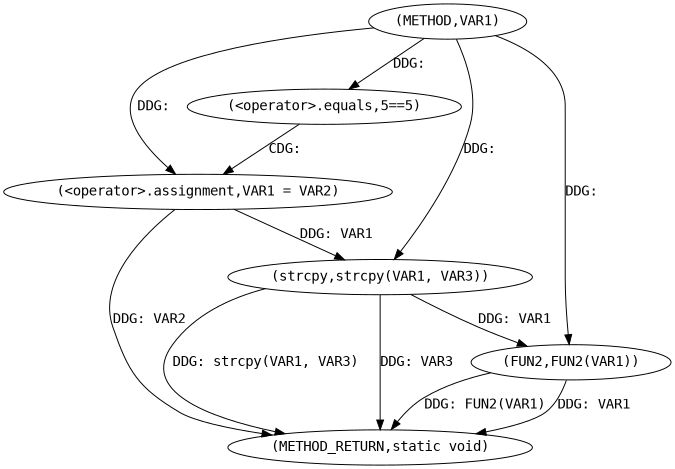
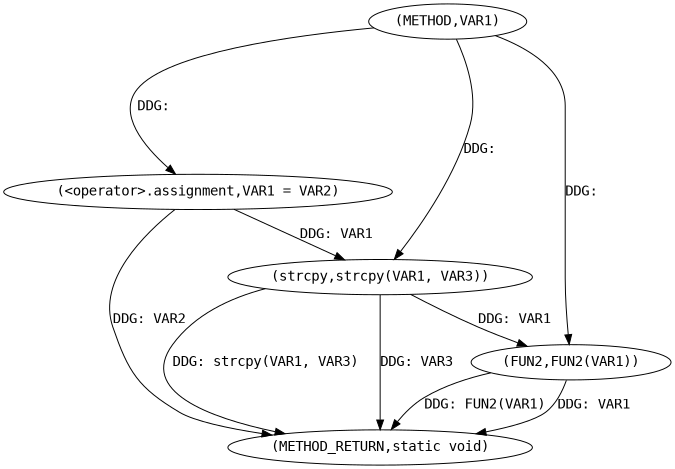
node "(<operator>.equals,5==5)": removed
